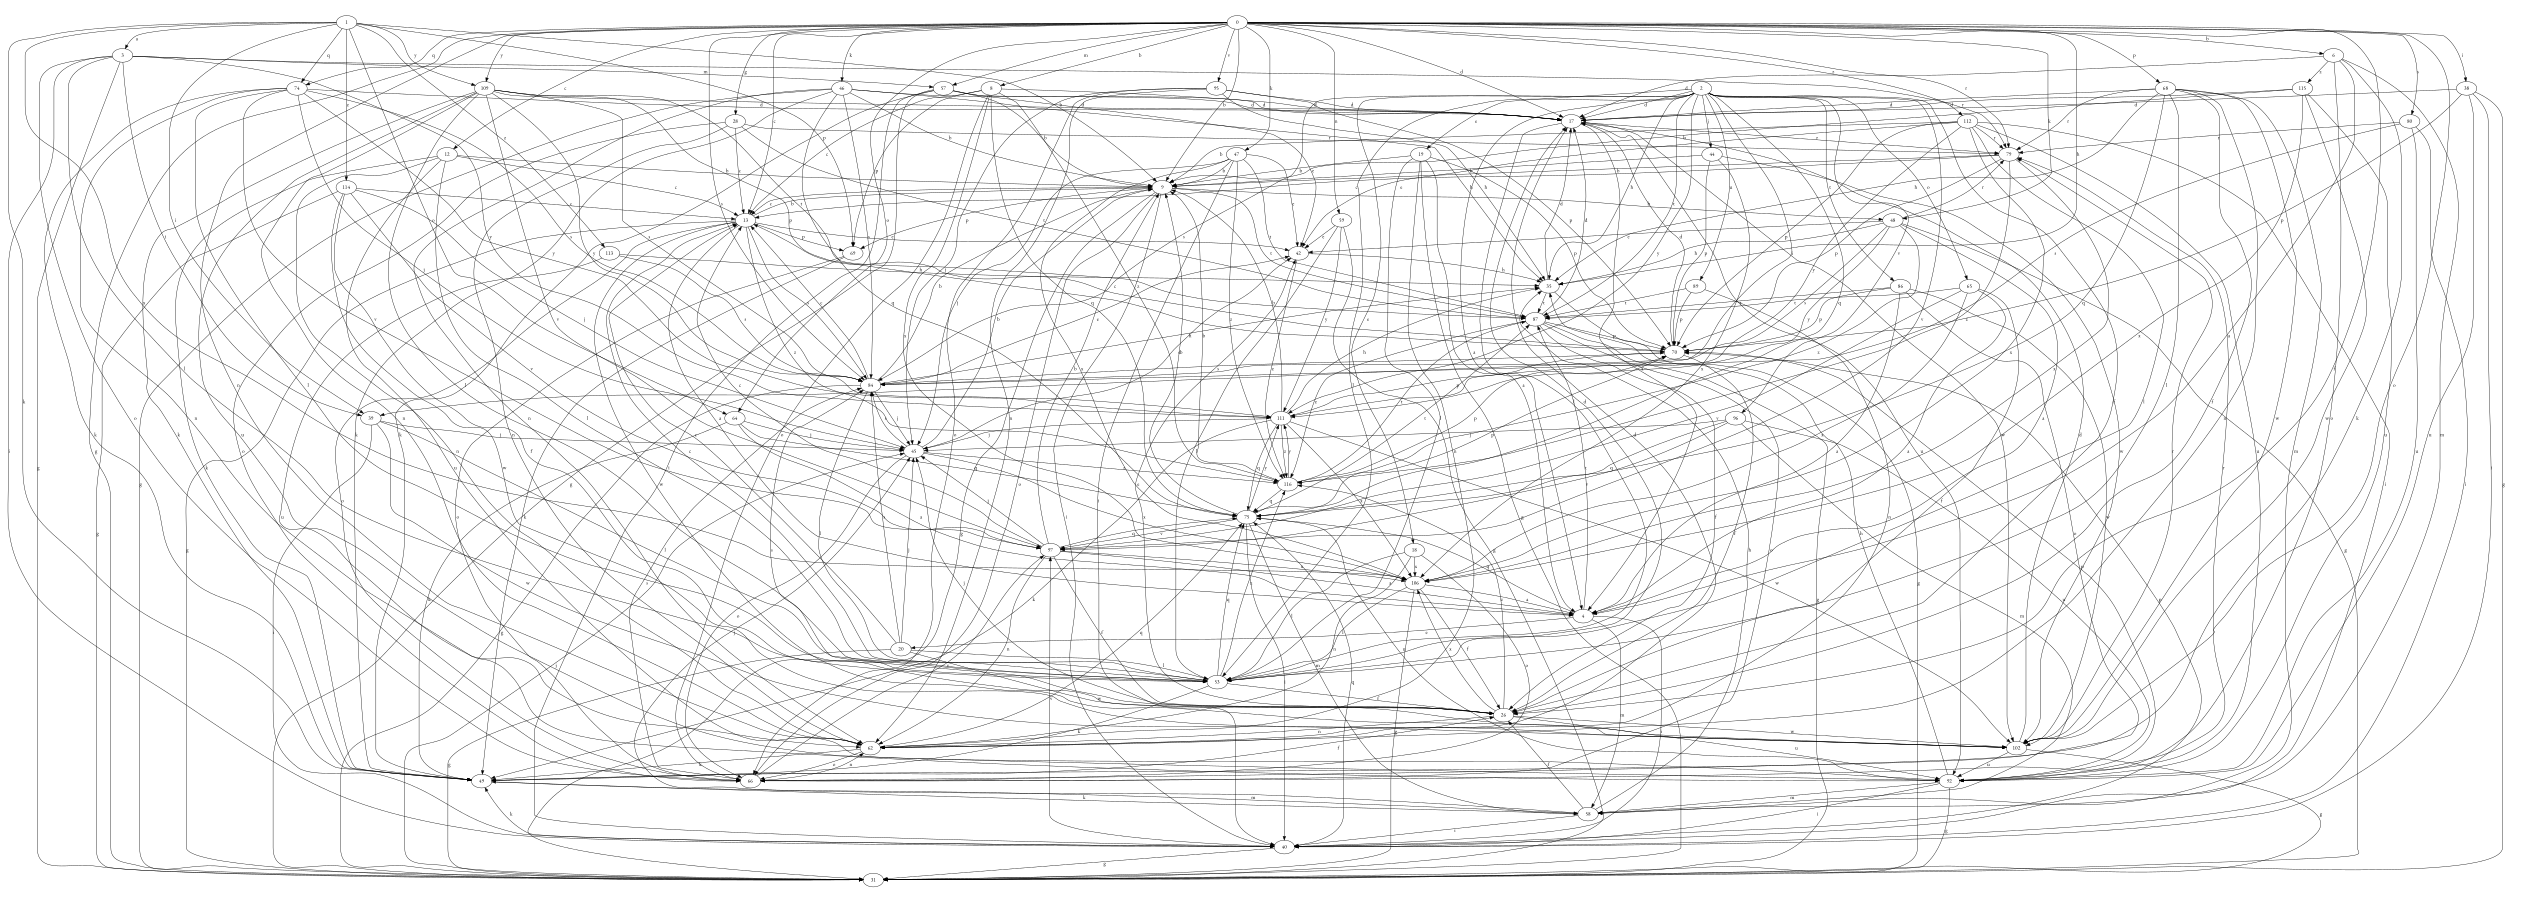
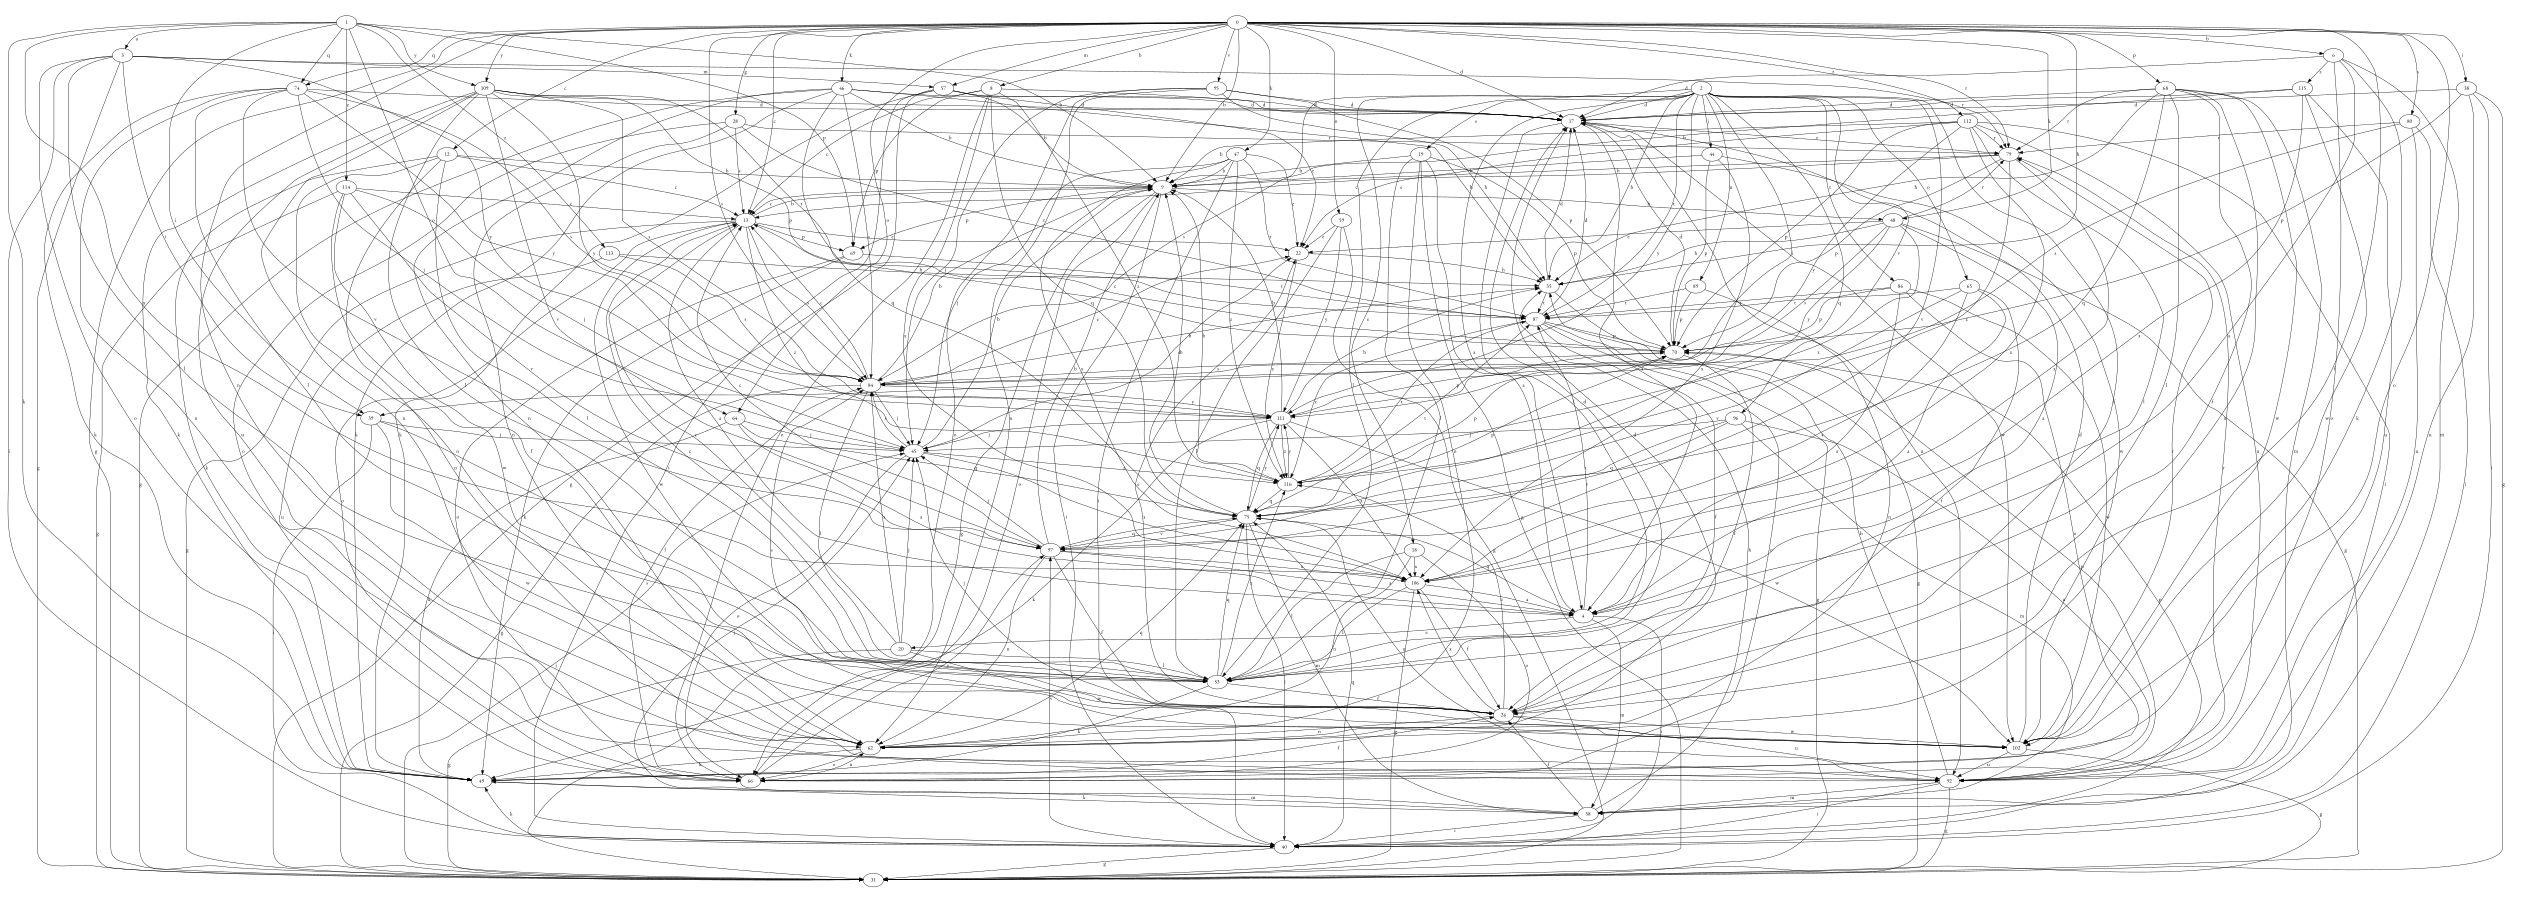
node "42": label "42" -> "22"
edge "9" -> "87": now "69" -> "87"
edge "84" -> "111": added, label "y"
